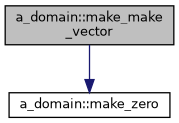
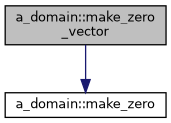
node "a_domain::make_make _vector": label "a_domain::make_make _vector" -> "a_domain::make_zero _vector"
